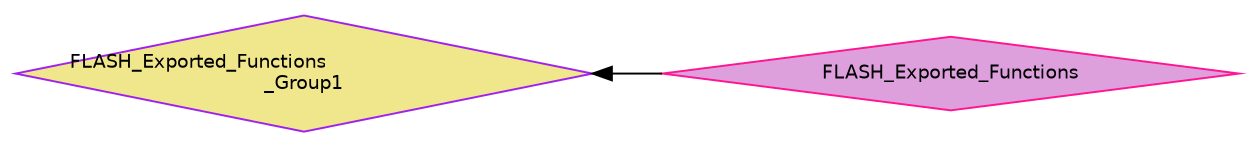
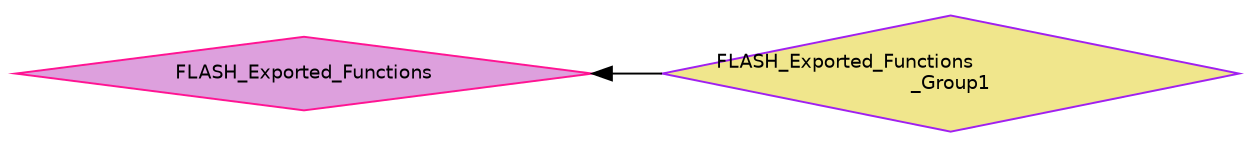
edge "FLASH_Exported_Functions" -> "FLASH_Exported_Functions _Group1": reversed
